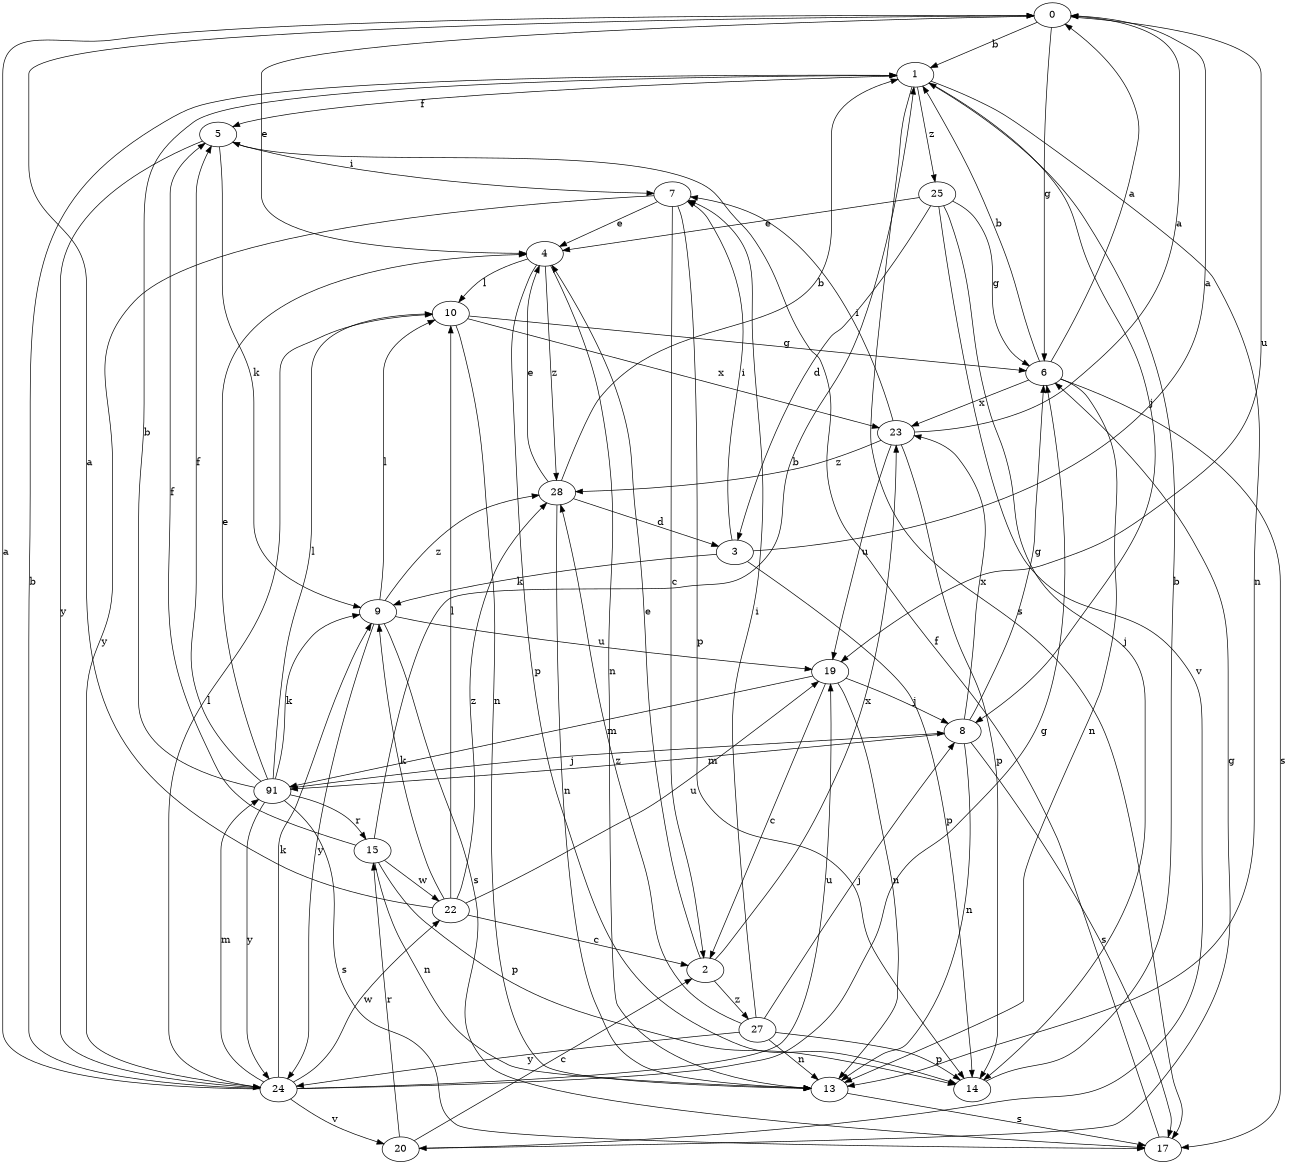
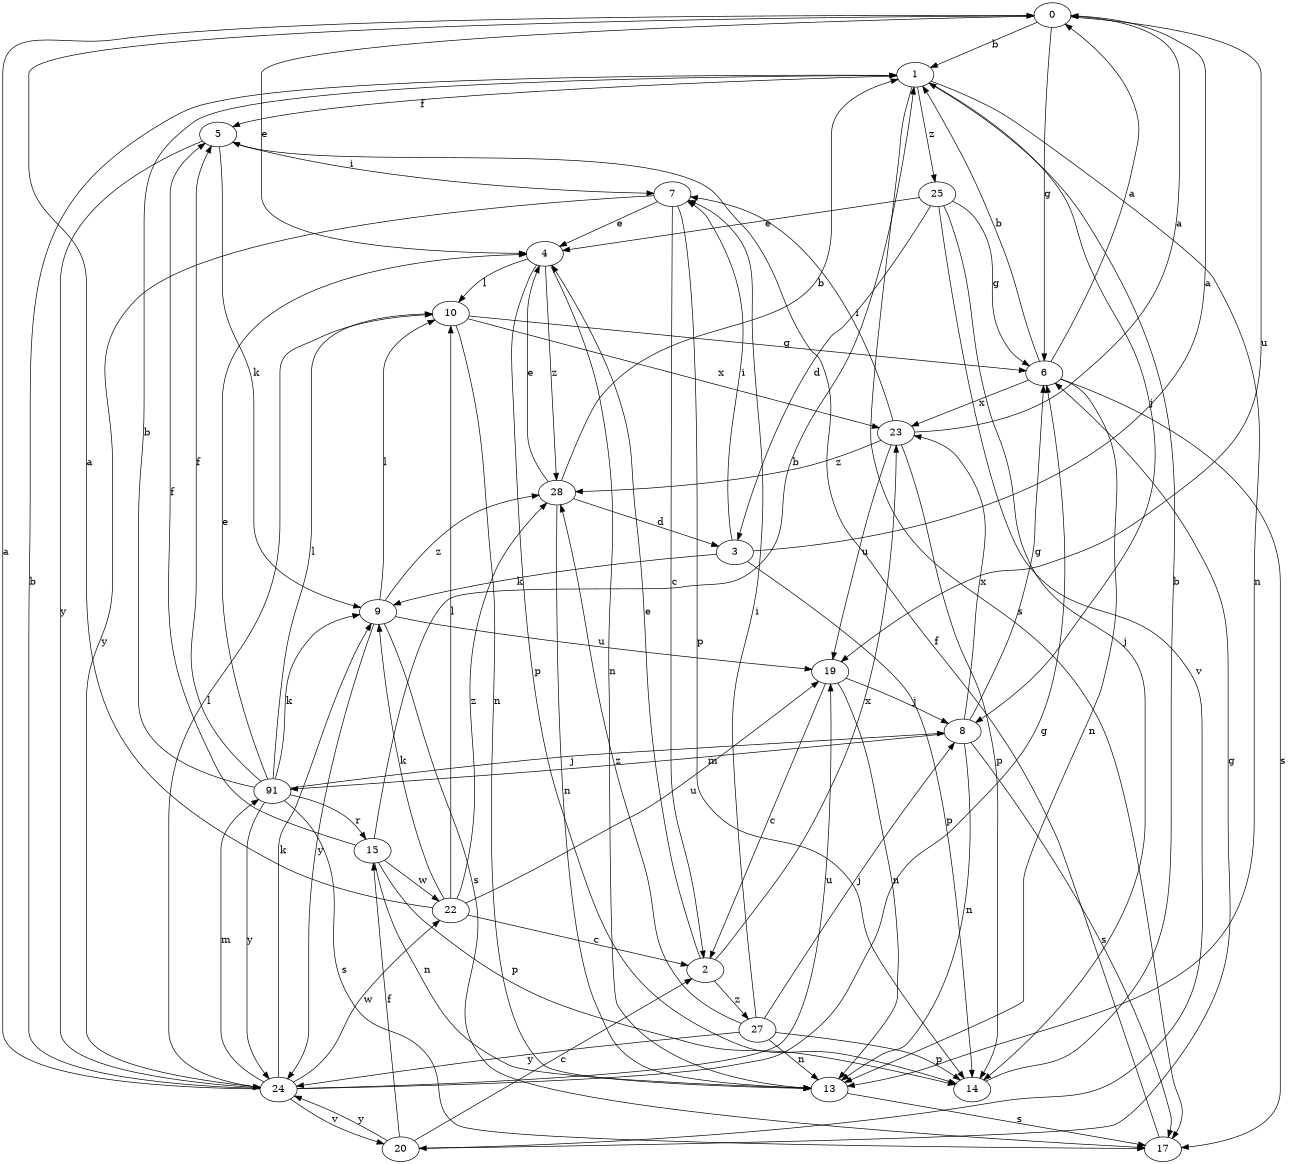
edge "19" -> "91": removed, label "m"
edge "20" -> "15": label "r" -> "f"
edge "20" -> "24": added, label "y"
